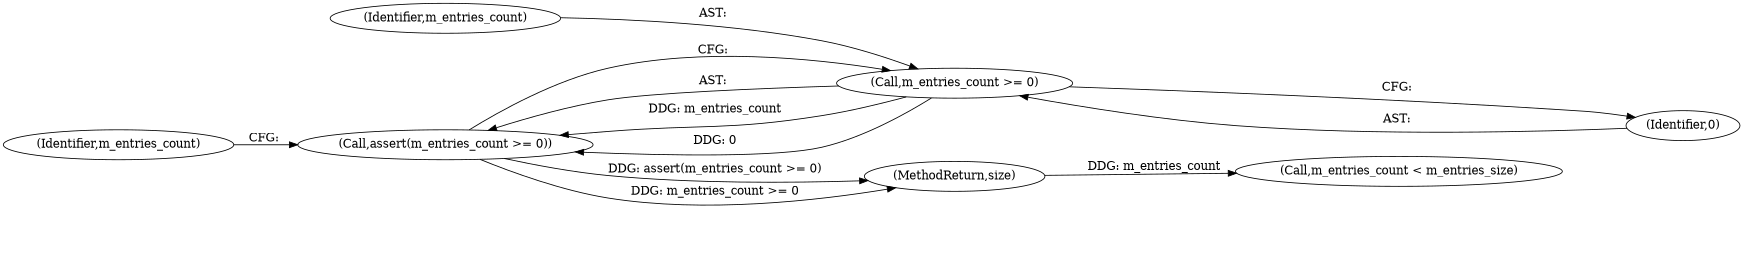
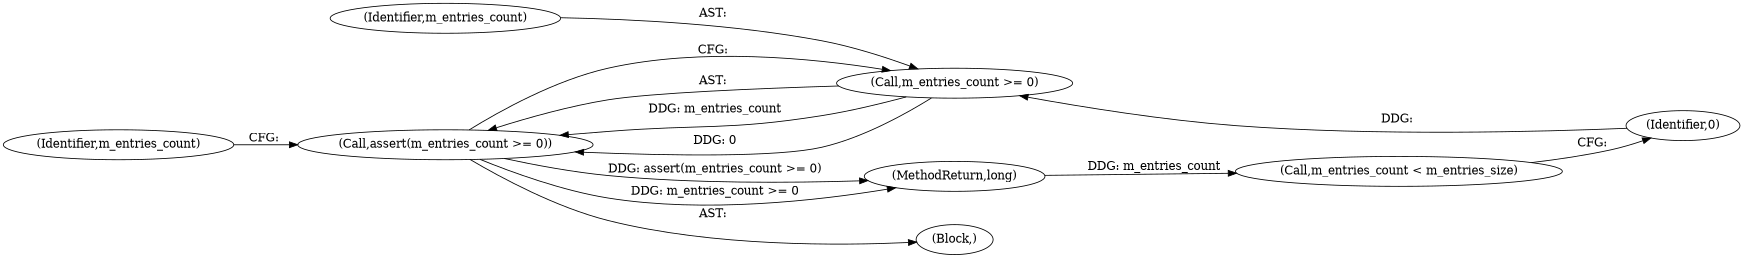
edge "(Call,m_entries_count >= 0)" -> "(Identifier,0)": now "(Call,m_entries_count < m_entries_size)" -> "(Identifier,0)"
edge "(Identifier,0)" -> "(Call,m_entries_count >= 0)": label "AST: " -> "DDG: "
node "(MethodReturn,size)": label "(MethodReturn,size)" -> "(MethodReturn,long)"
node "(Block,)": added
